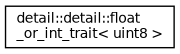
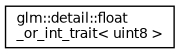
node "detail::detail::float _or_int_trait< uint8 >": label "detail::detail::float _or_int_trait< uint8 >" -> "glm::detail::float _or_int_trait< uint8 >"
